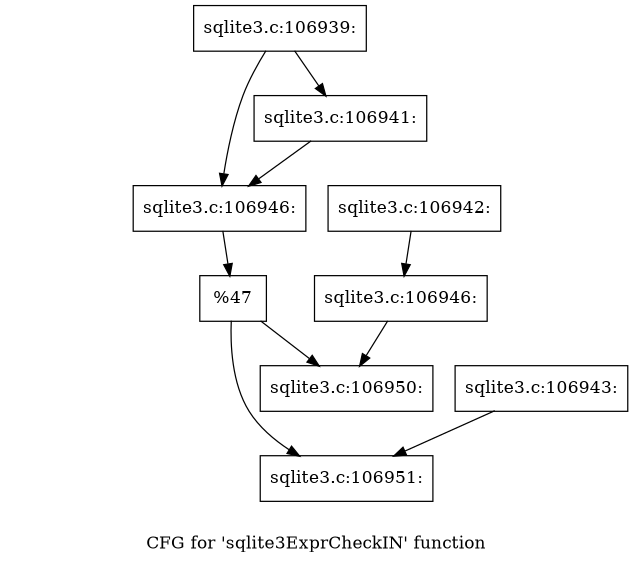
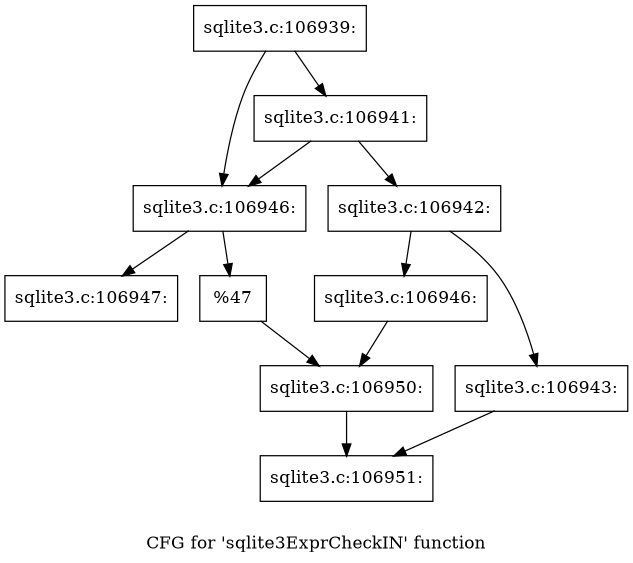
edge "sqlite3.c:106941:" -> "sqlite3.c:106942:": added
edge "sqlite3.c:106942:" -> "sqlite3.c:106943:": added
node "sqlite3.c:106947:": added
edge "%47" -> "sqlite3.c:106951:": now "sqlite3.c:106950:" -> "sqlite3.c:106951:"
